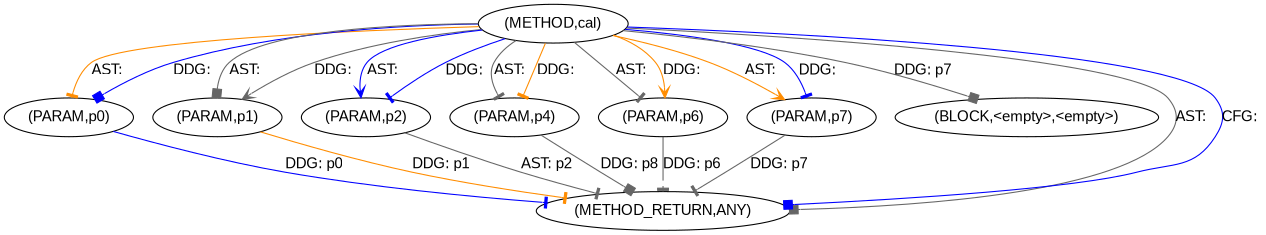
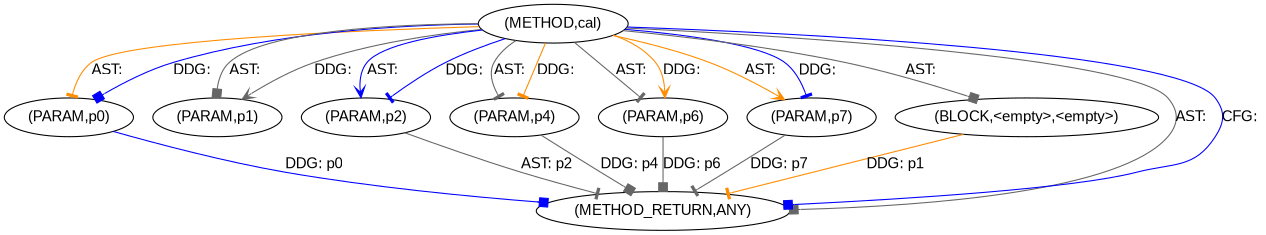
edge "(METHOD,cal)" -> "(BLOCK,<empty>,<empty>)": label "DDG: p7" -> "AST: "
edge "(PARAM,p6)" -> "(METHOD_RETURN,ANY)": arrowhead tee -> box
edge "(PARAM,p4)" -> "(METHOD_RETURN,ANY)": label "DDG: p8" -> "DDG: p4"
edge "(PARAM,p1)" -> "(METHOD_RETURN,ANY)": now "(BLOCK,<empty>,<empty>)" -> "(METHOD_RETURN,ANY)"
edge "(PARAM,p0)" -> "(METHOD_RETURN,ANY)": arrowhead tee -> box
